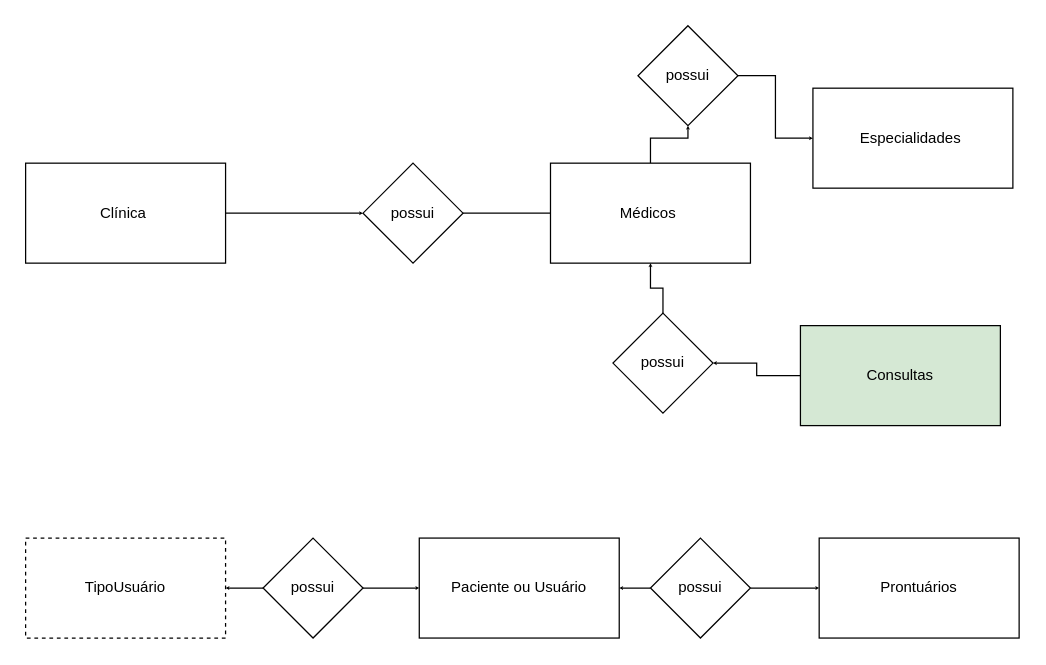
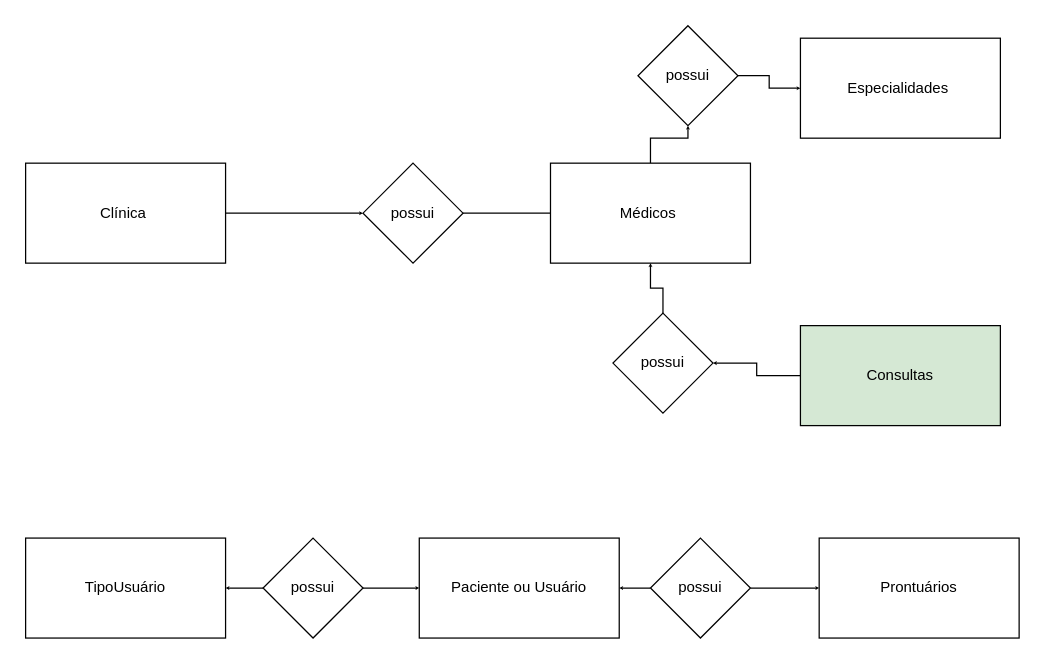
node "Especialidades": moved (913, 138) -> (901, 88)
node "TipoUsuário": style dashed -> solid
